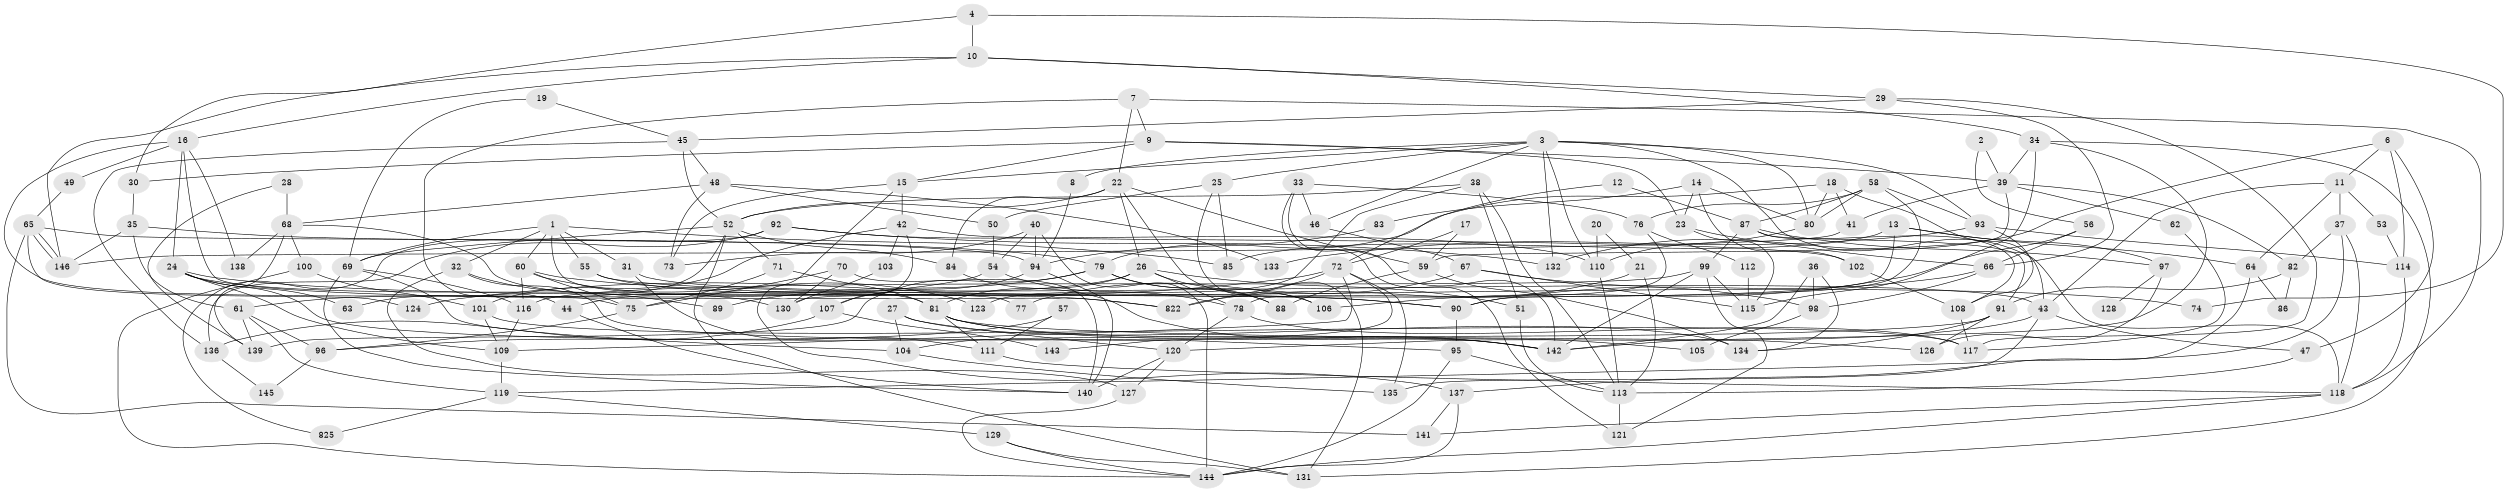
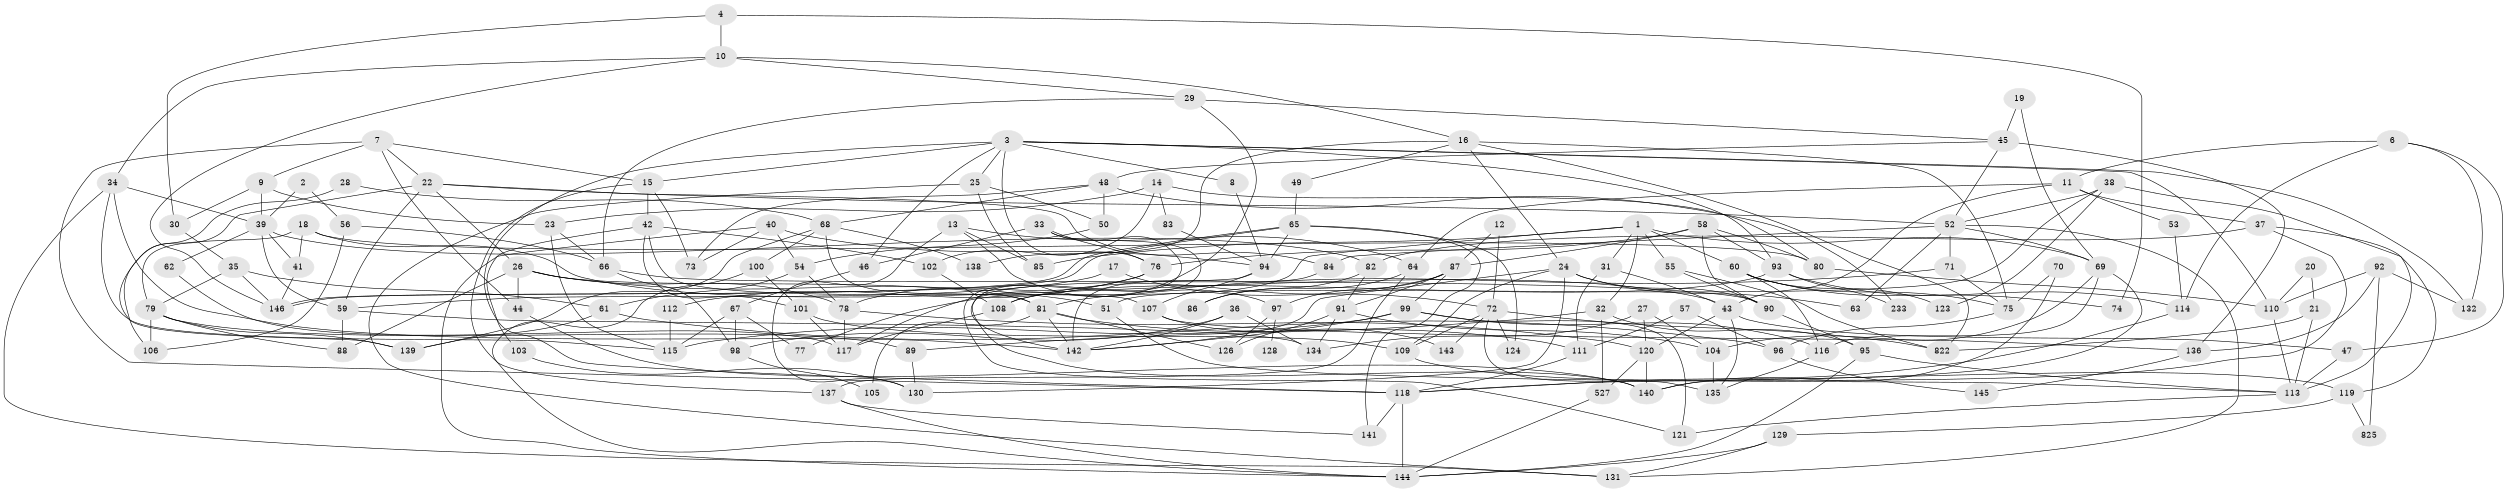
edge "3" -- "80": now "3" -- "76"
edge "9" -- "15": now "7" -- "15"
node "133": label "133" -> "233"
edge "70" -- "130": now "89" -- "130"
edge "116" -- "109": now "116" -- "135"
edge "61" -- "119": removed
node "127": label "127" -> "527"
